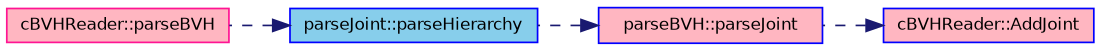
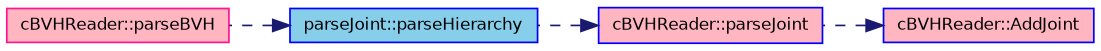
node "parseBVH::parseJoint": label "parseBVH::parseJoint" -> "cBVHReader::parseJoint"
